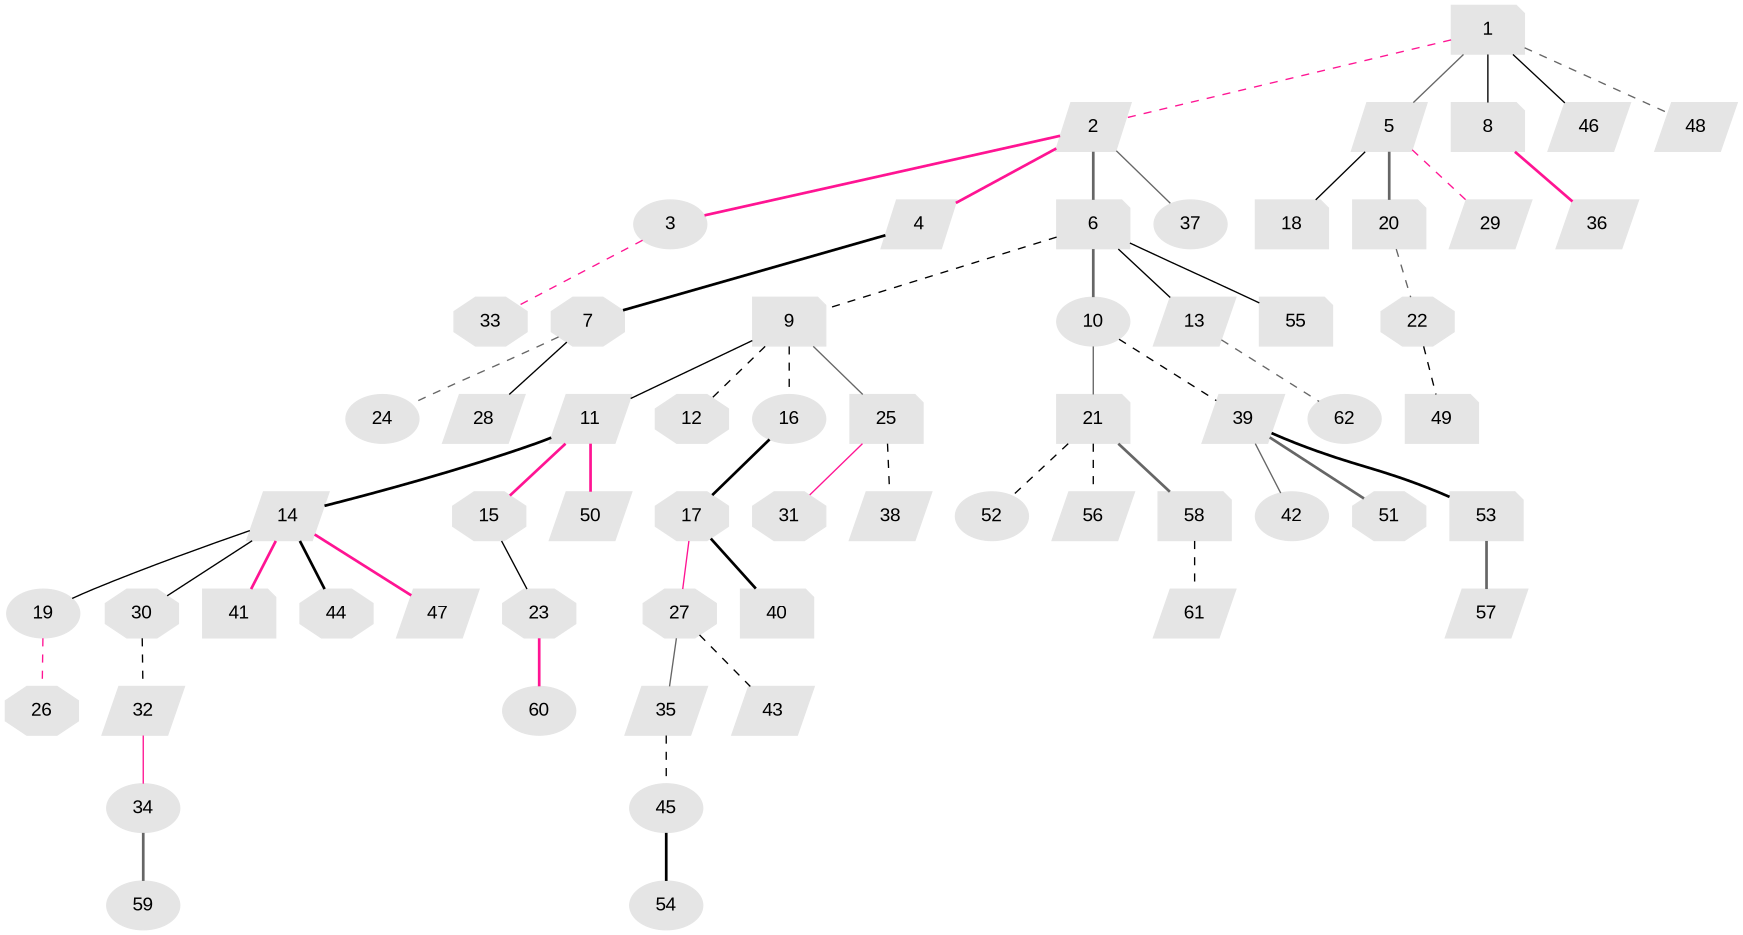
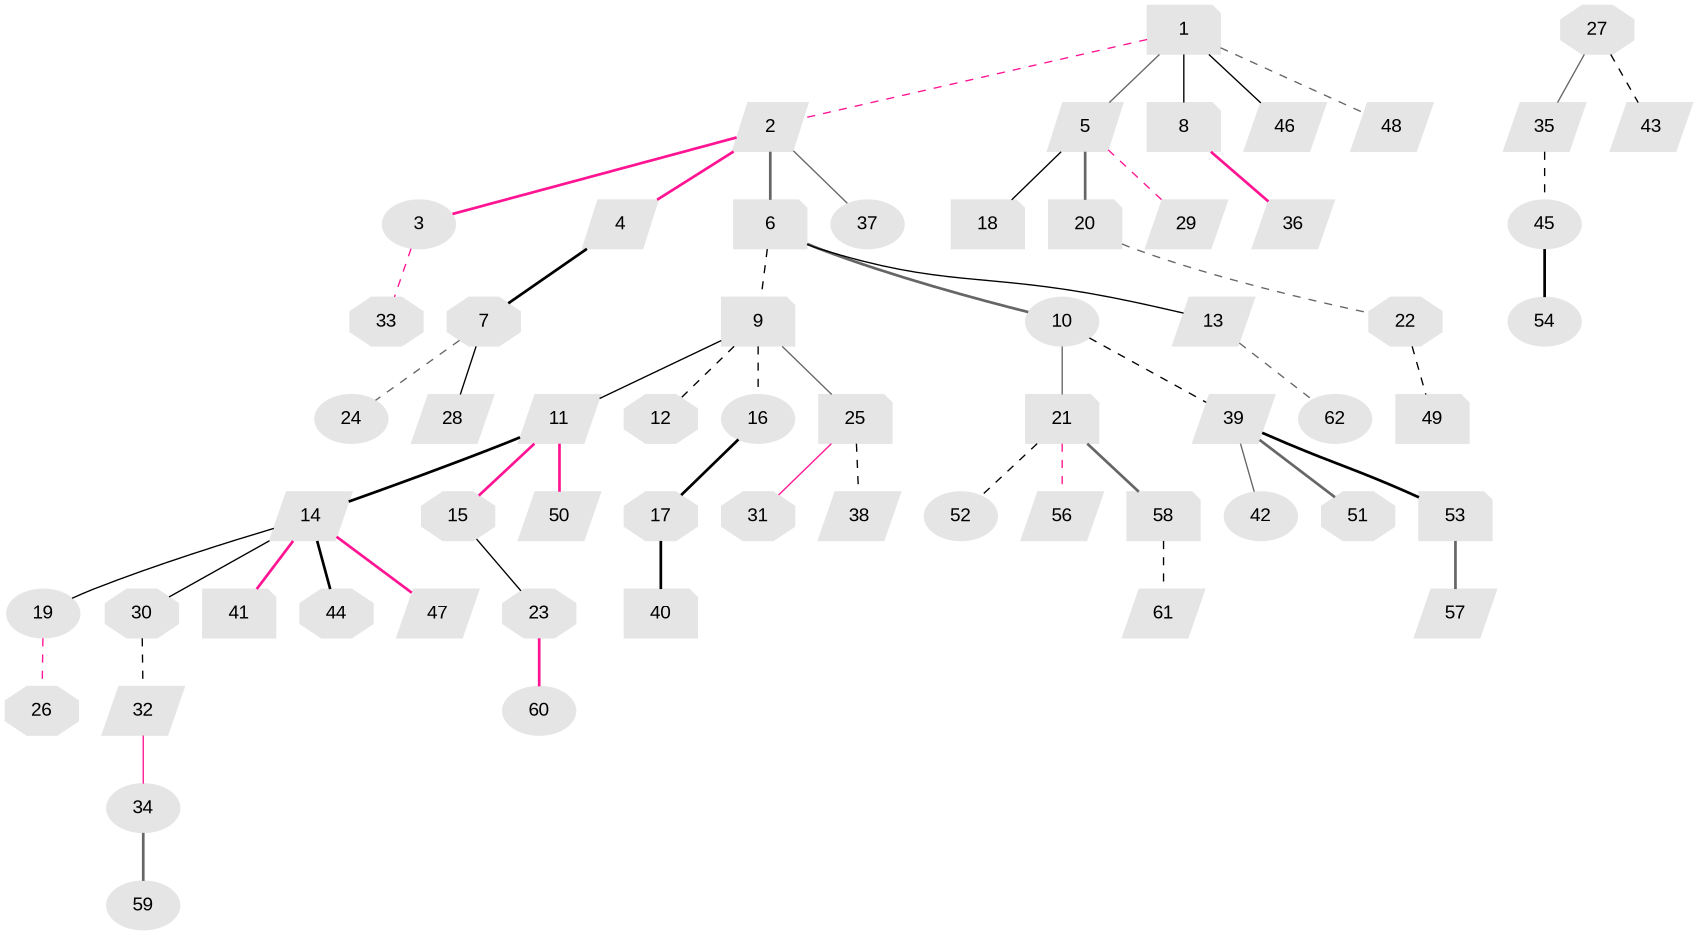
node "55": removed
edge "21" -- "56": color black -> deeppink
edge "17" -- "27": removed
